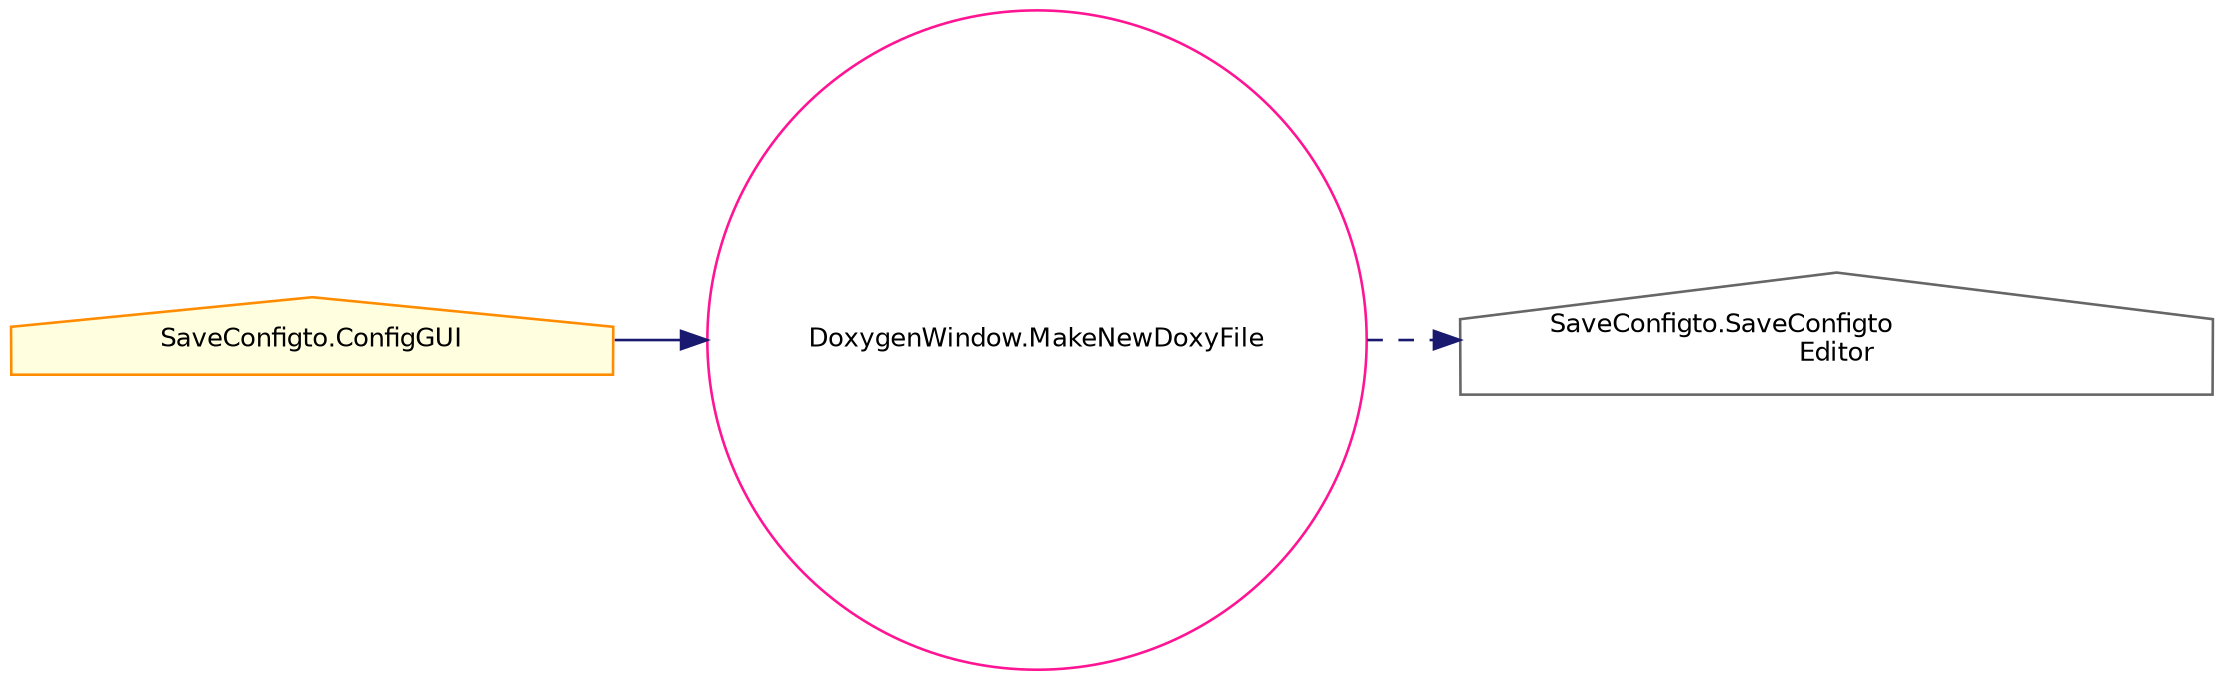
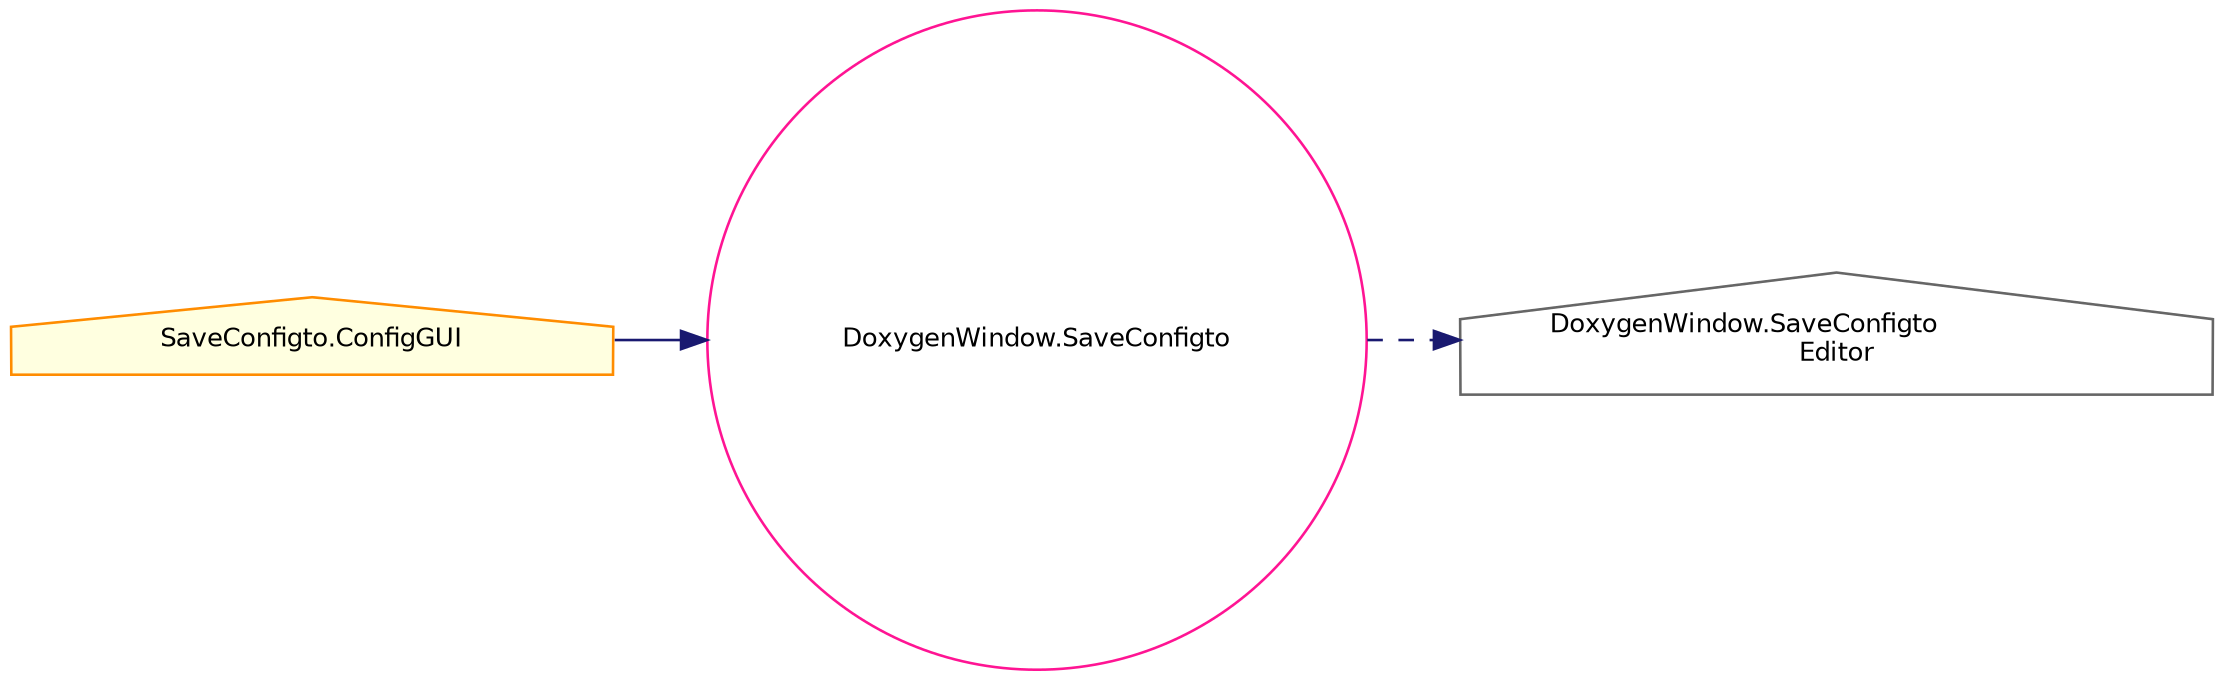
node "DoxygenWindow.MakeNewDoxyFile": label "DoxygenWindow.MakeNewDoxyFile" -> "DoxygenWindow.SaveConfigto"
node "SaveConfigto.SaveConfigto Editor": label "SaveConfigto.SaveConfigto Editor" -> "DoxygenWindow.SaveConfigto Editor"
